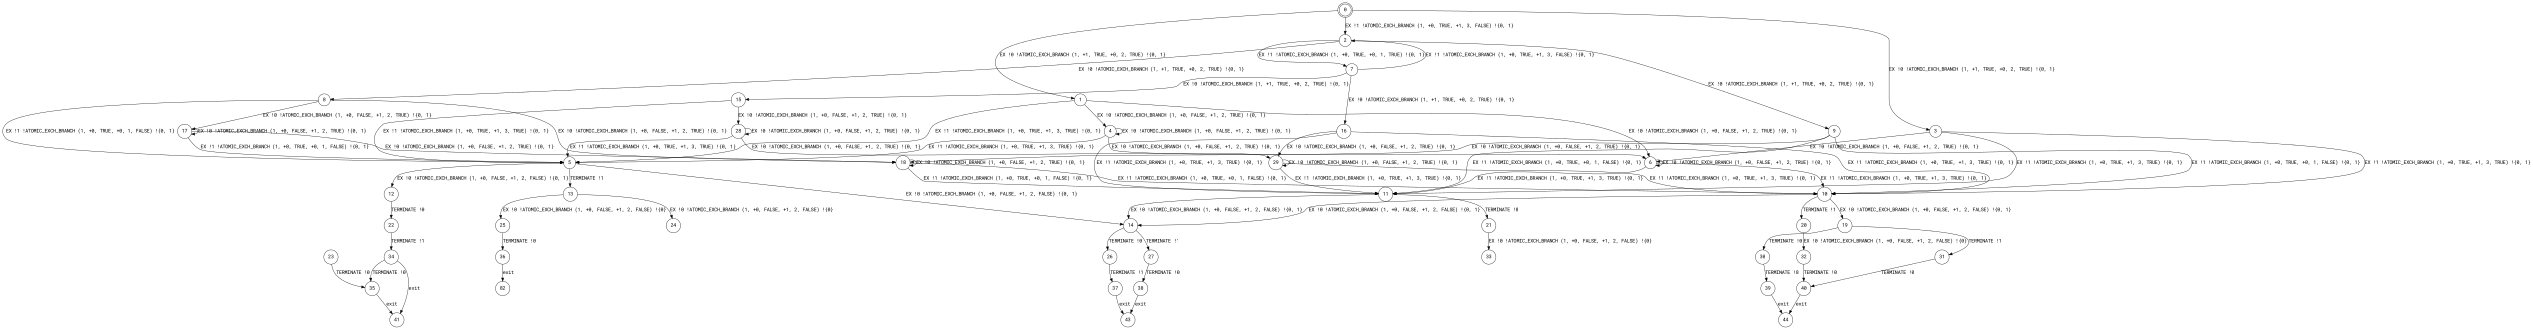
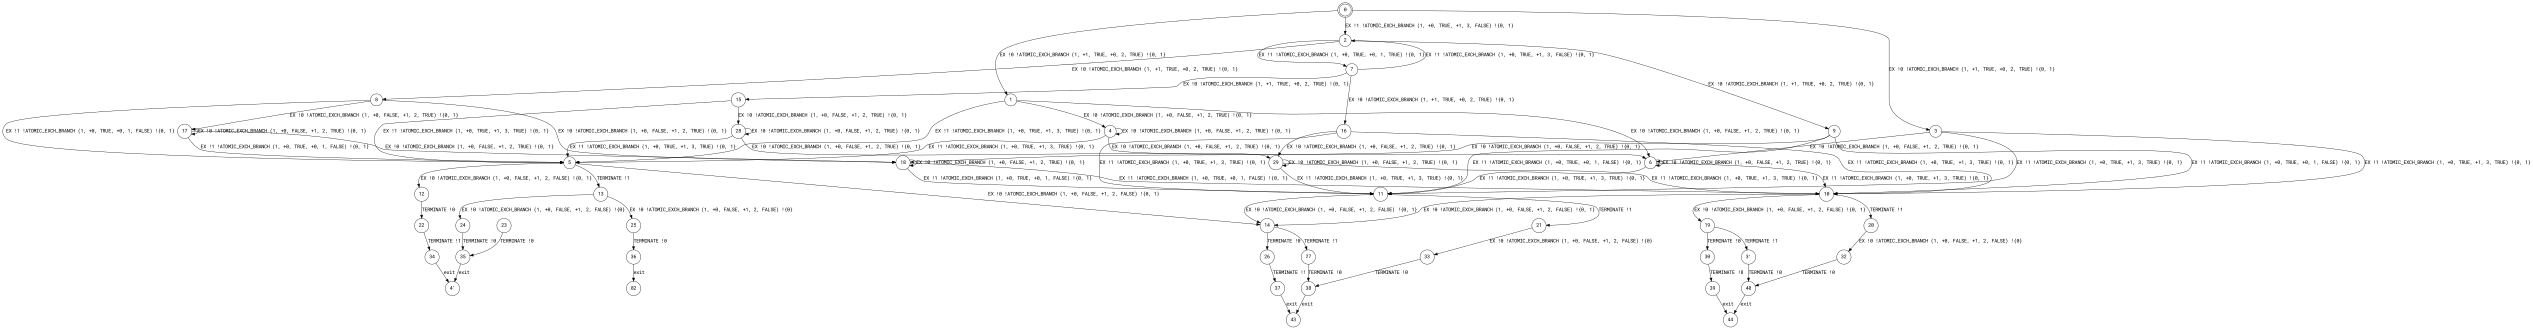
edge "11" -> "21": label "TERMINATE !8" -> "TERMINATE !1"
edge "34" -> "35": now "24" -> "35"
edge "33" -> "38": added, label "TERMINATE !0"
